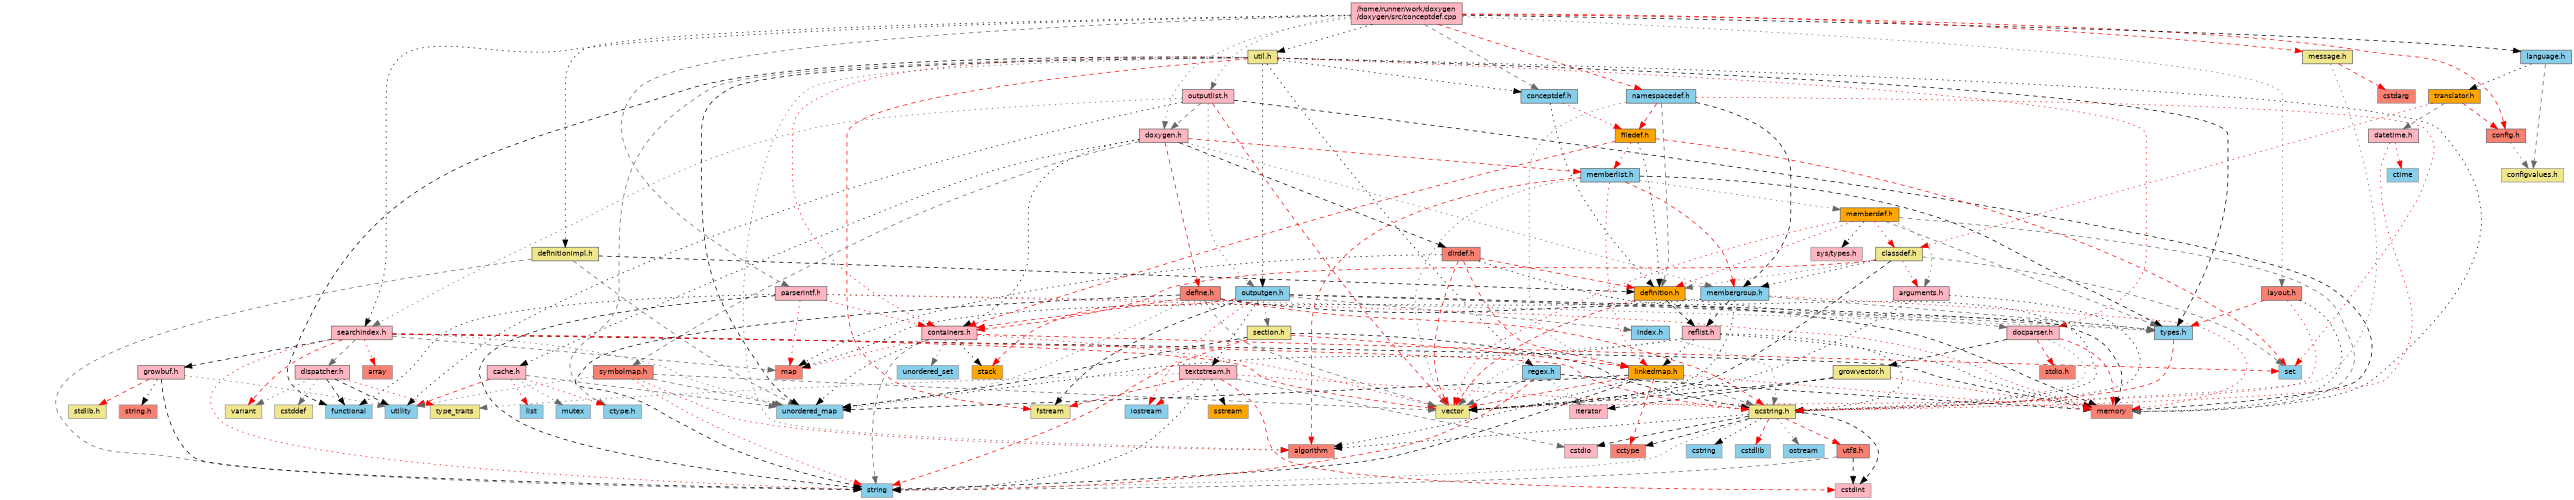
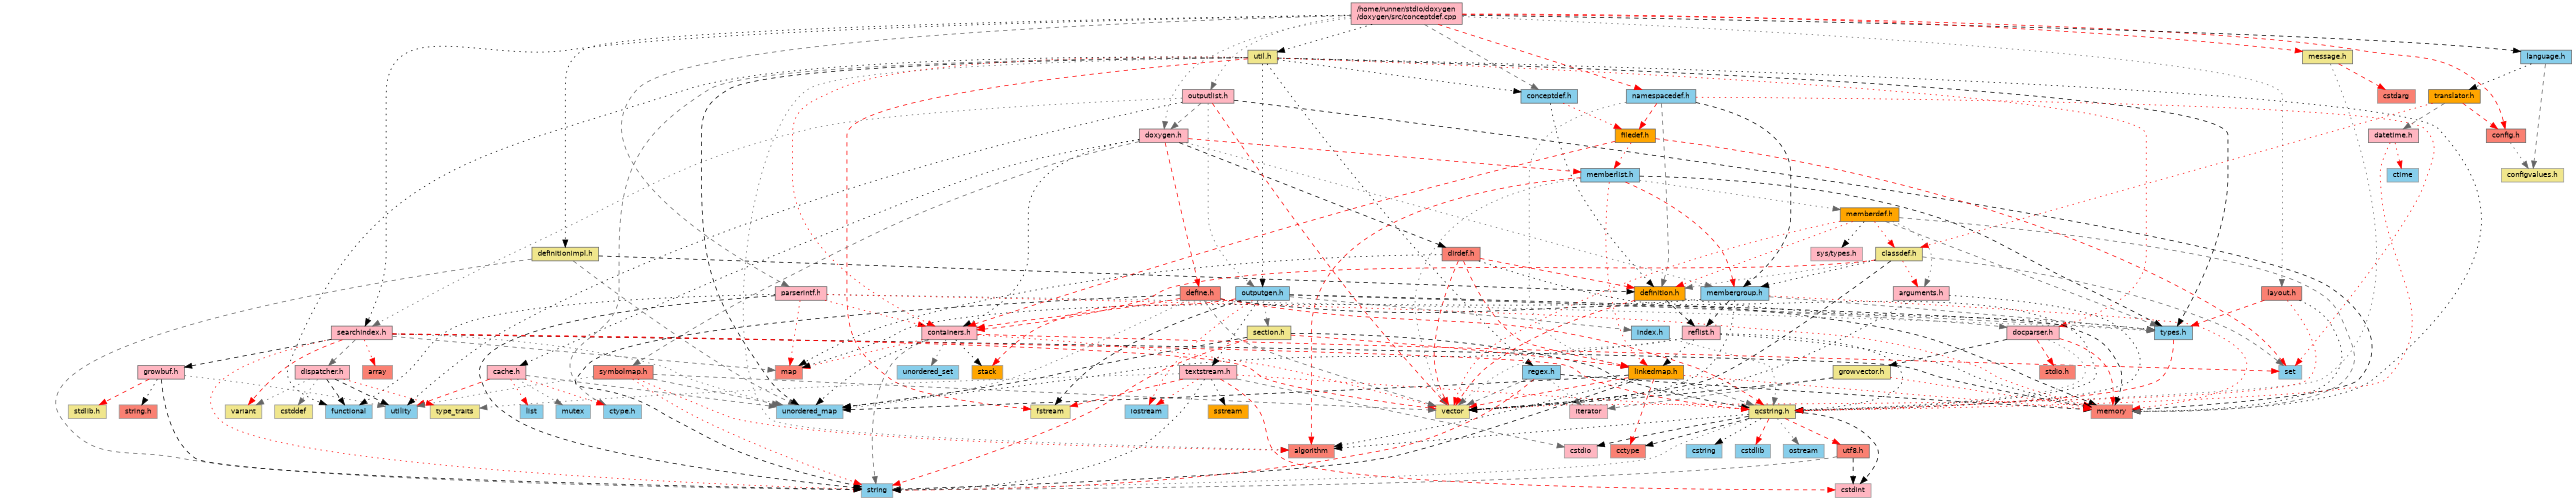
node "/home/runner/work/doxygen /doxygen/src/conceptdef.cpp": label "/home/runner/work/doxygen /doxygen/src/conceptdef.cpp" -> "/home/runner/stdio/doxygen /doxygen/src/conceptdef.cpp"
edge "util.h" -> "functional": style dashed -> dotted
edge "filedef.h" -> "definition.h": removed
edge "growvector.h" -> "iterator": color black -> gray40
